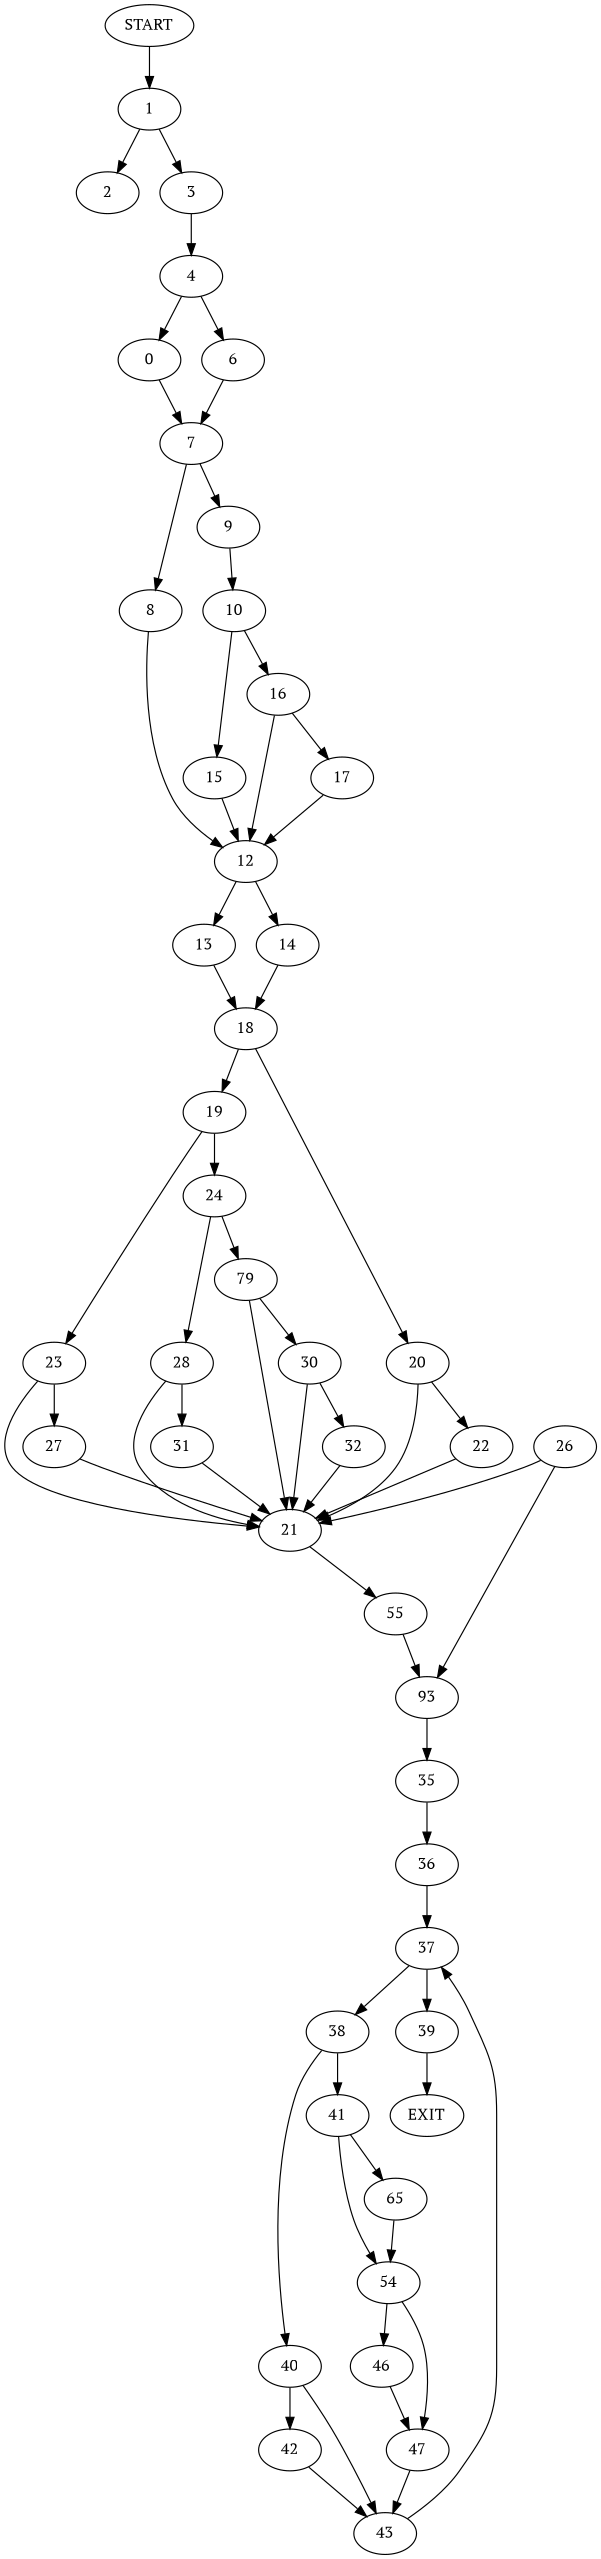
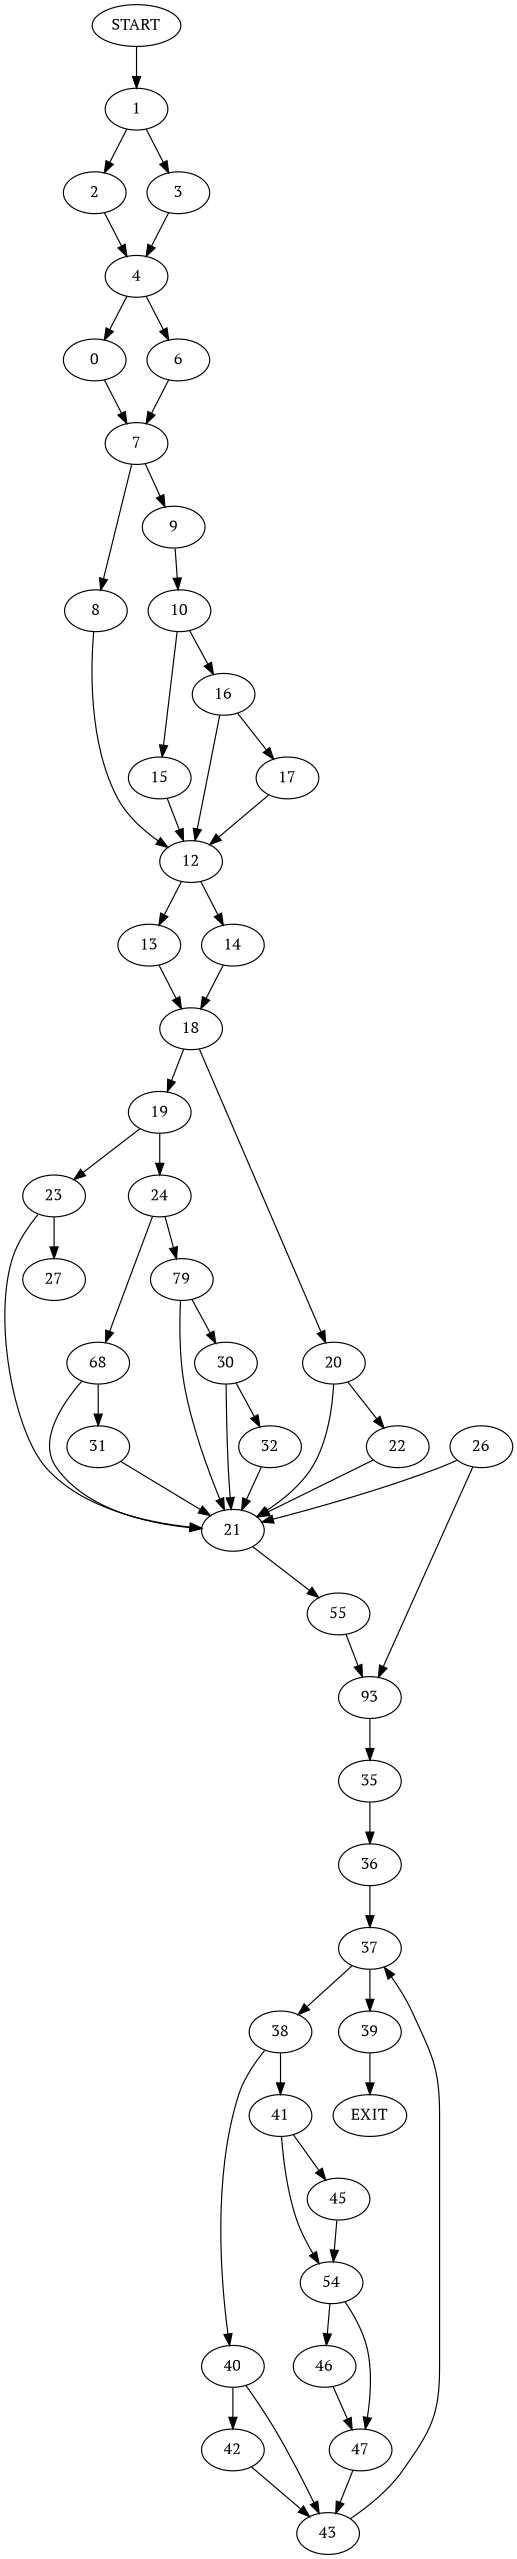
edge "2" -> "4": added
node "28": label "28" -> "68"
edge "27" -> "21": removed
node "65": label "65" -> "45"
